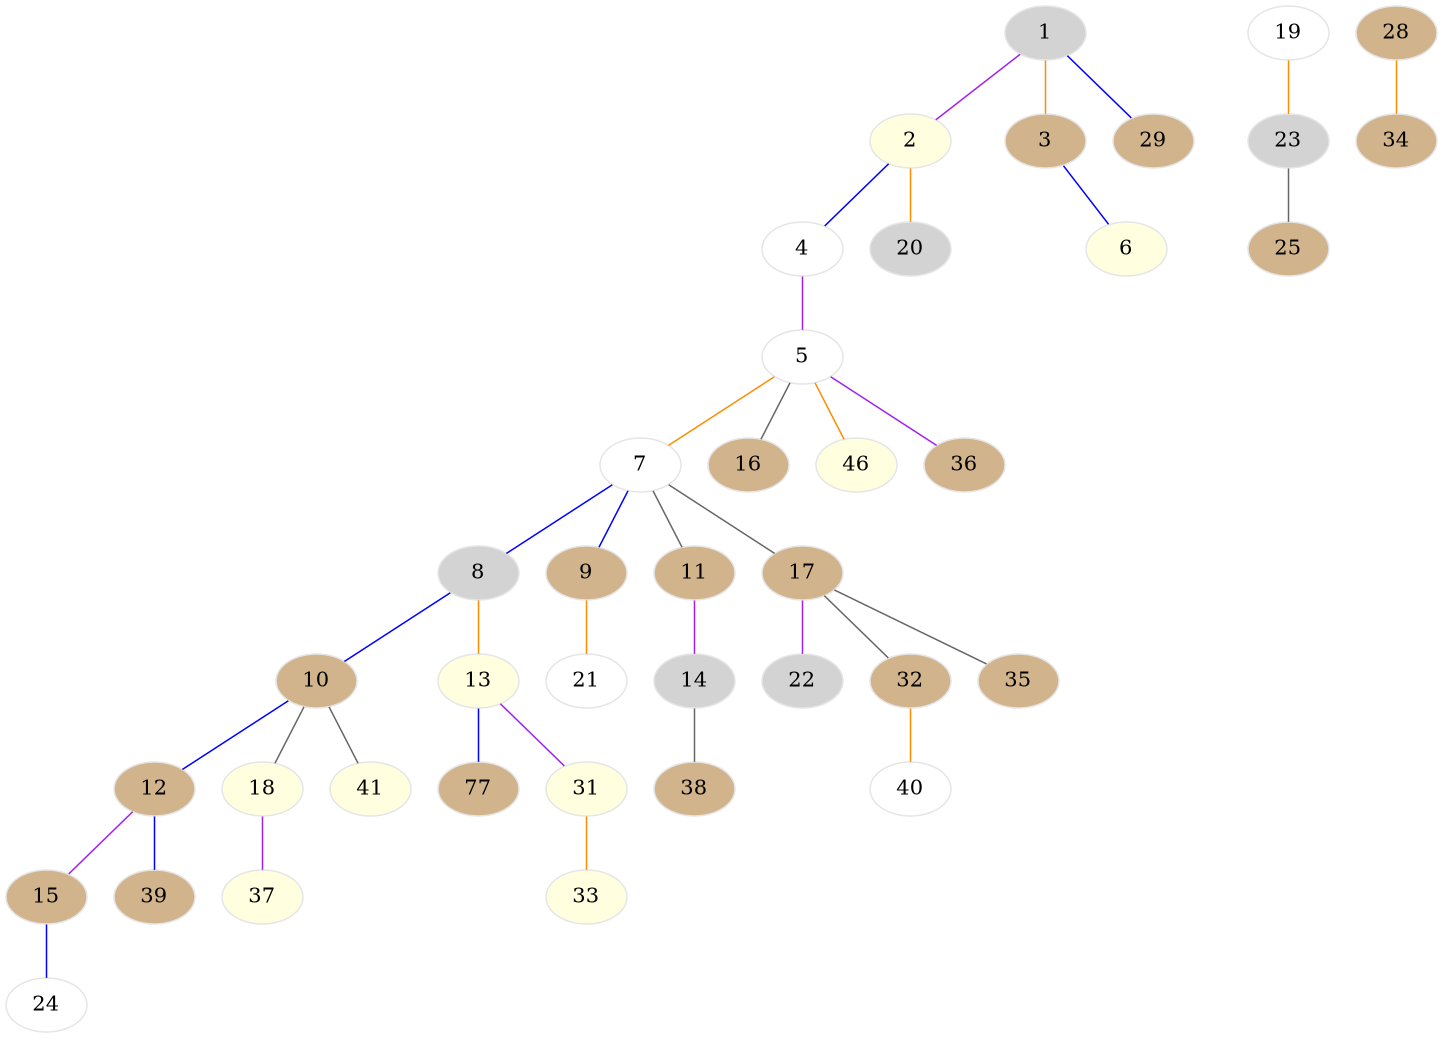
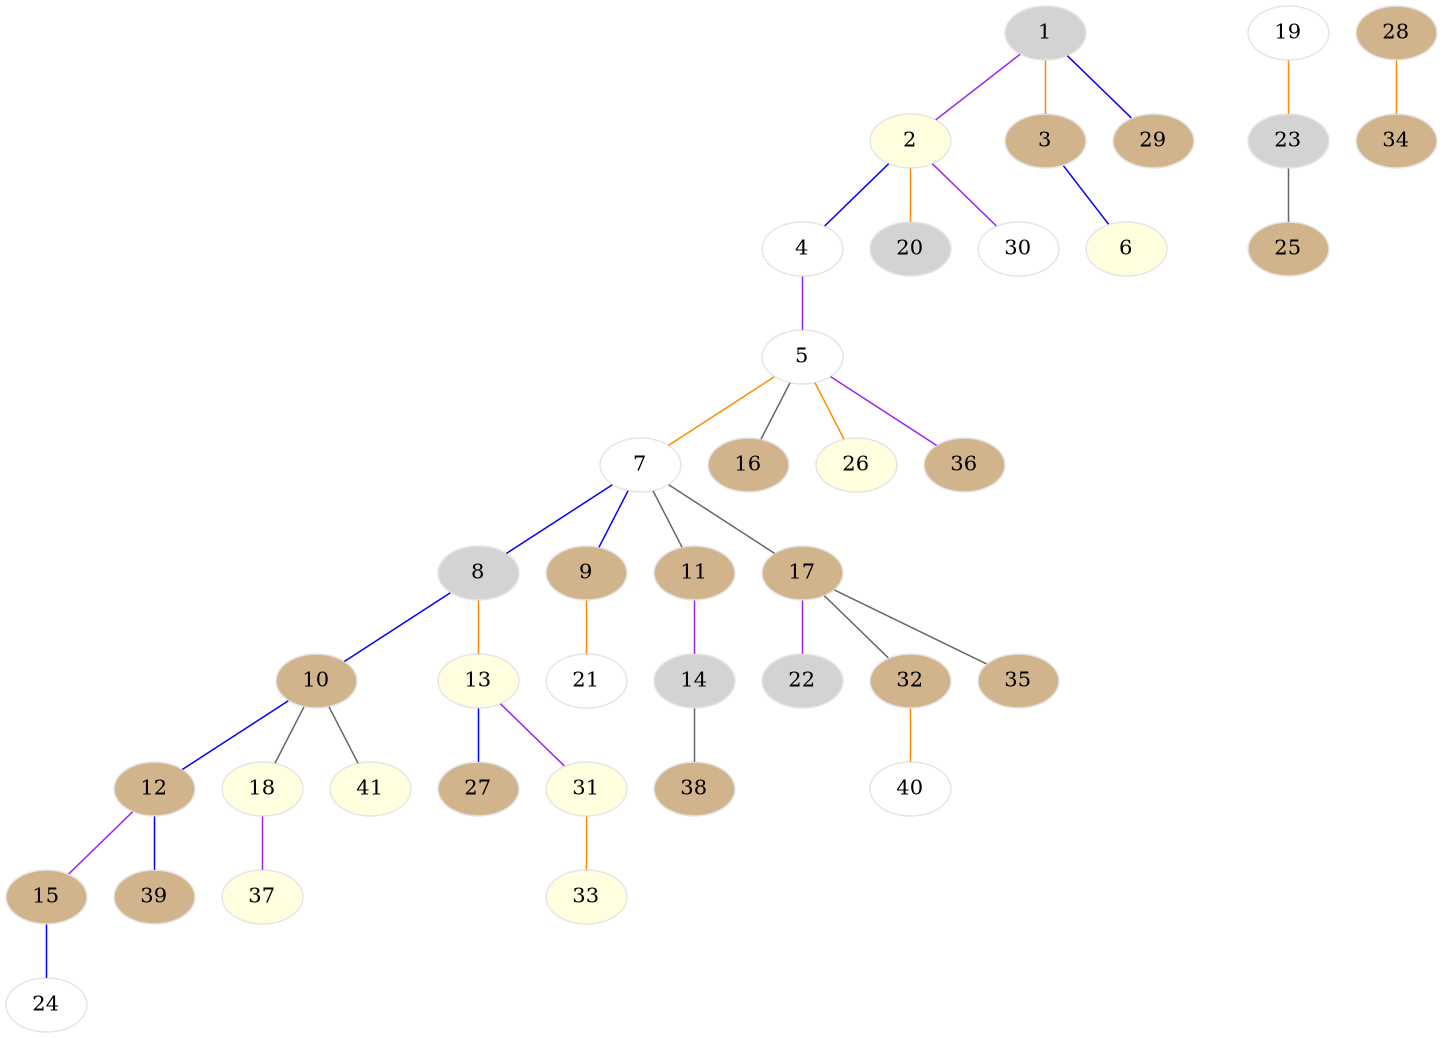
node "30": added
node "46": label "46" -> "26"
node "77": label "77" -> "27"
